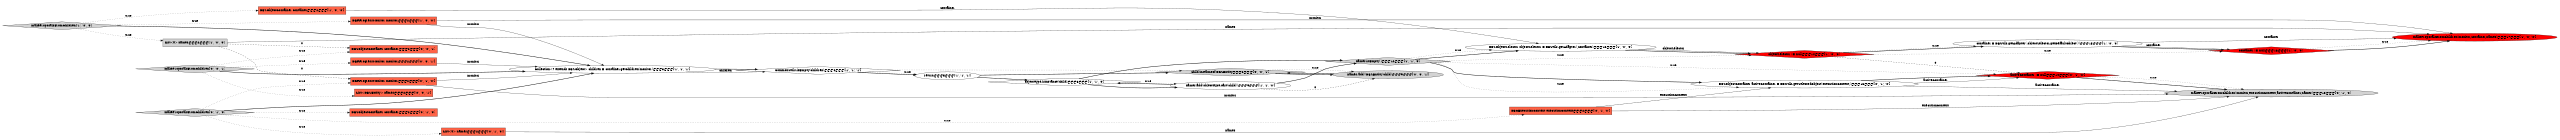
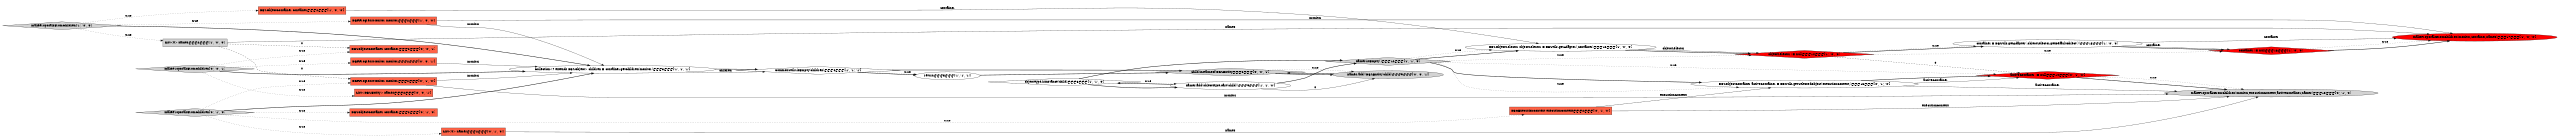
edge "CommonUtils.isEmpty(children)@@@4@@@['1', '1', '1']" -> "child instanceof DBSEntity@@@8@@@['0', '0', '1']": style dotted -> bold
edge "return@@@5@@@['1', '1', '1']" -> "objectType.isInstance(child)@@@8@@@['1', '1', '0']": removed
edge "names.add(objectType.cast(child))@@@9@@@['1', '1', '0']" -> "names.add((DBSEntity)child)@@@9@@@['0', '0', '1']": style dashed -> solid
